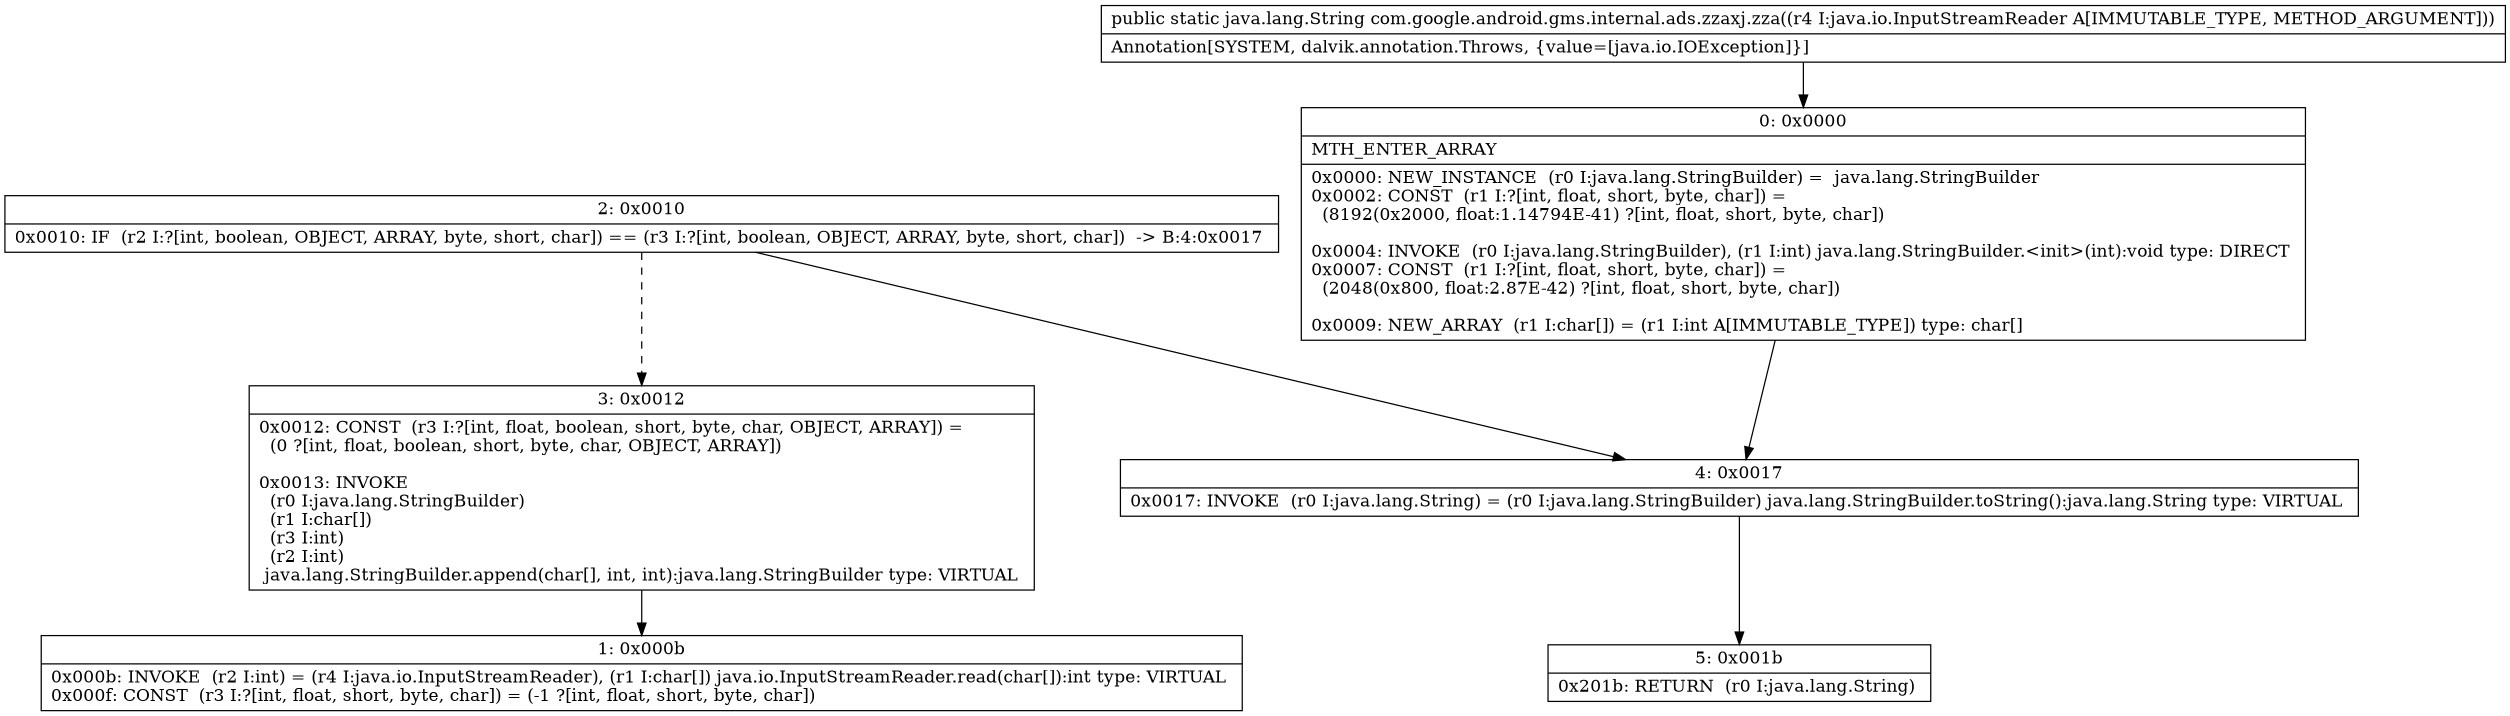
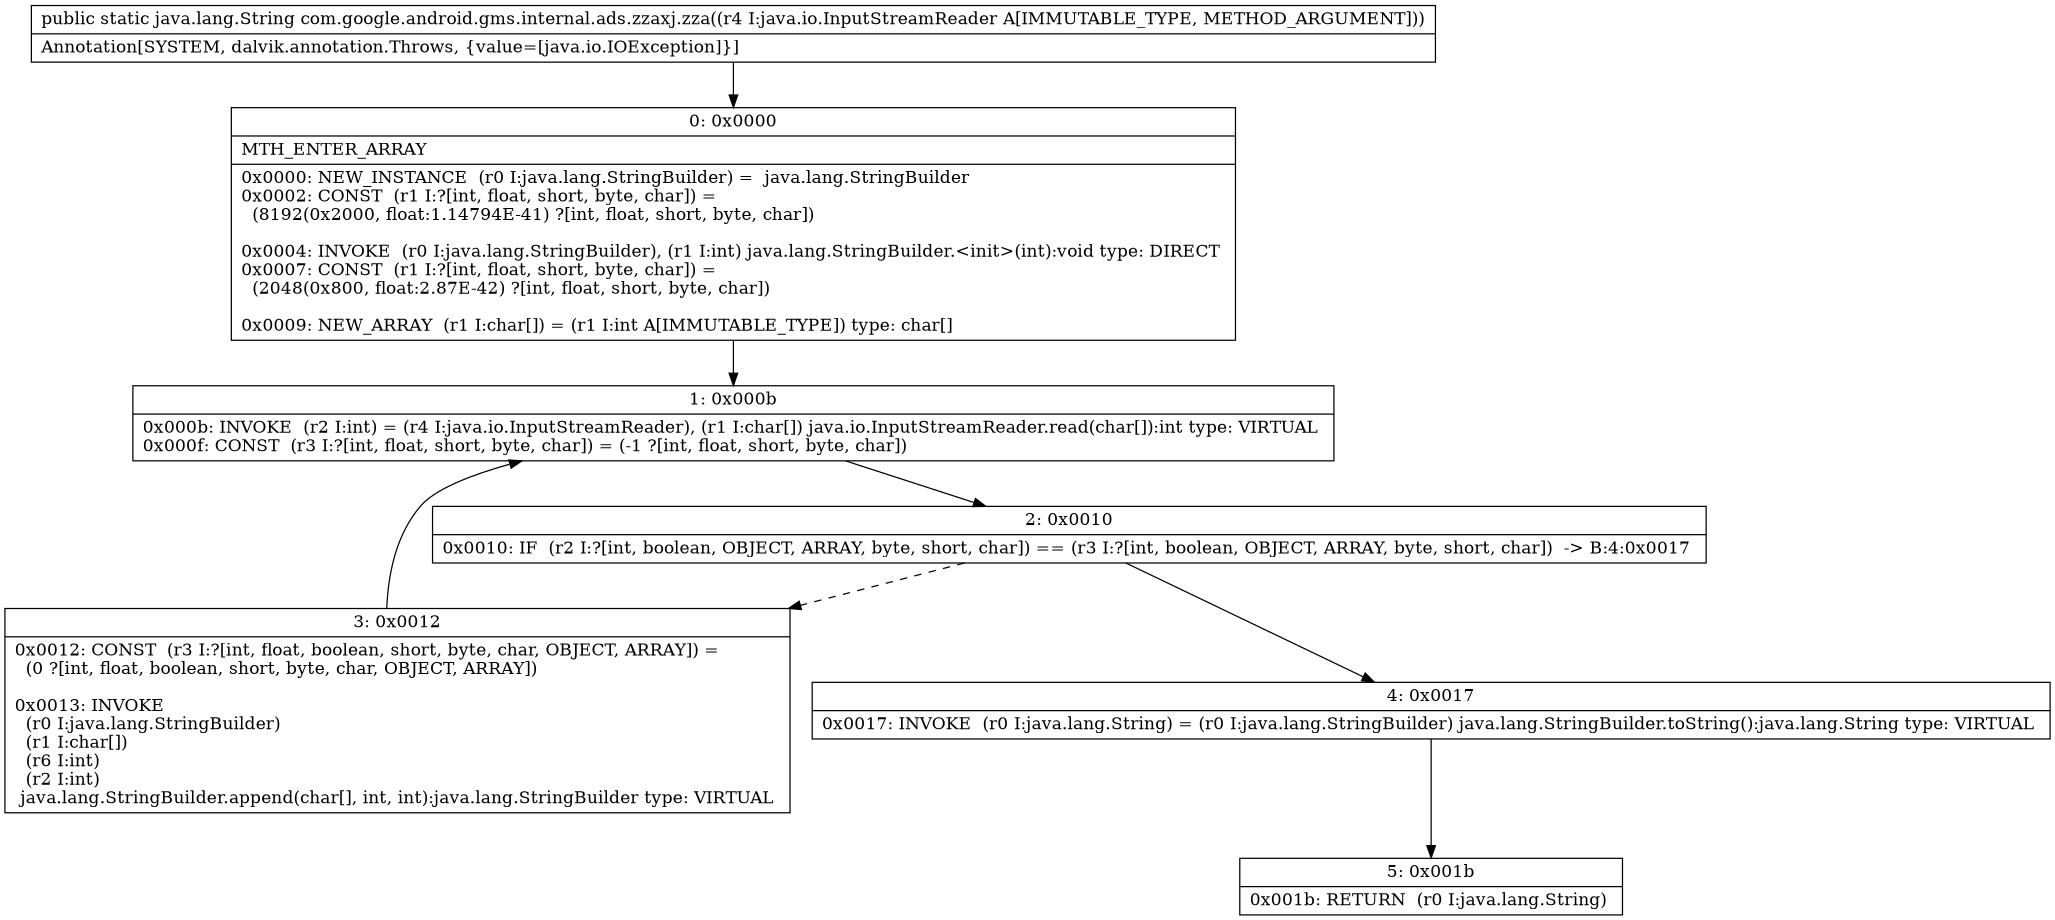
edge "0: 0x0000" -> "4: 0x0017": now "0: 0x0000" -> "1: 0x000b"
edge "1: 0x000b" -> "2: 0x0010": added
node "3: 0x0012": text "(r3 I:int)" -> "(r6 I:int)"
node "5: 0x001b": text "0x201b: RETURN  (r0 I:java.lang.String)" -> "0x001b: RETURN  (r0 I:java.lang.String)"
